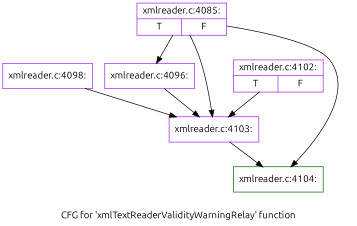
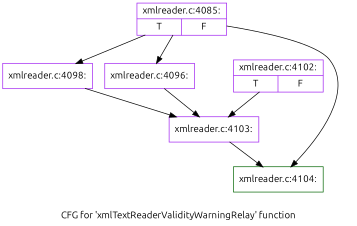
edge "xmlreader.c:4085:" -> "xmlreader.c:4103:": now "xmlreader.c:4085:" -> "xmlreader.c:4098:"
